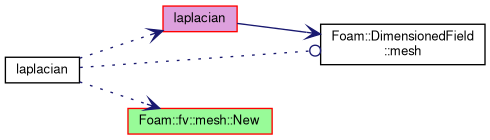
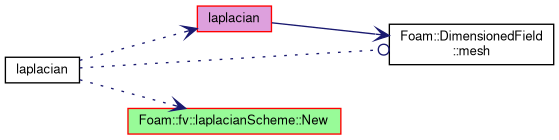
node "Foam::fv::mesh::New": label "Foam::fv::mesh::New" -> "Foam::fv::laplacianScheme::New"
